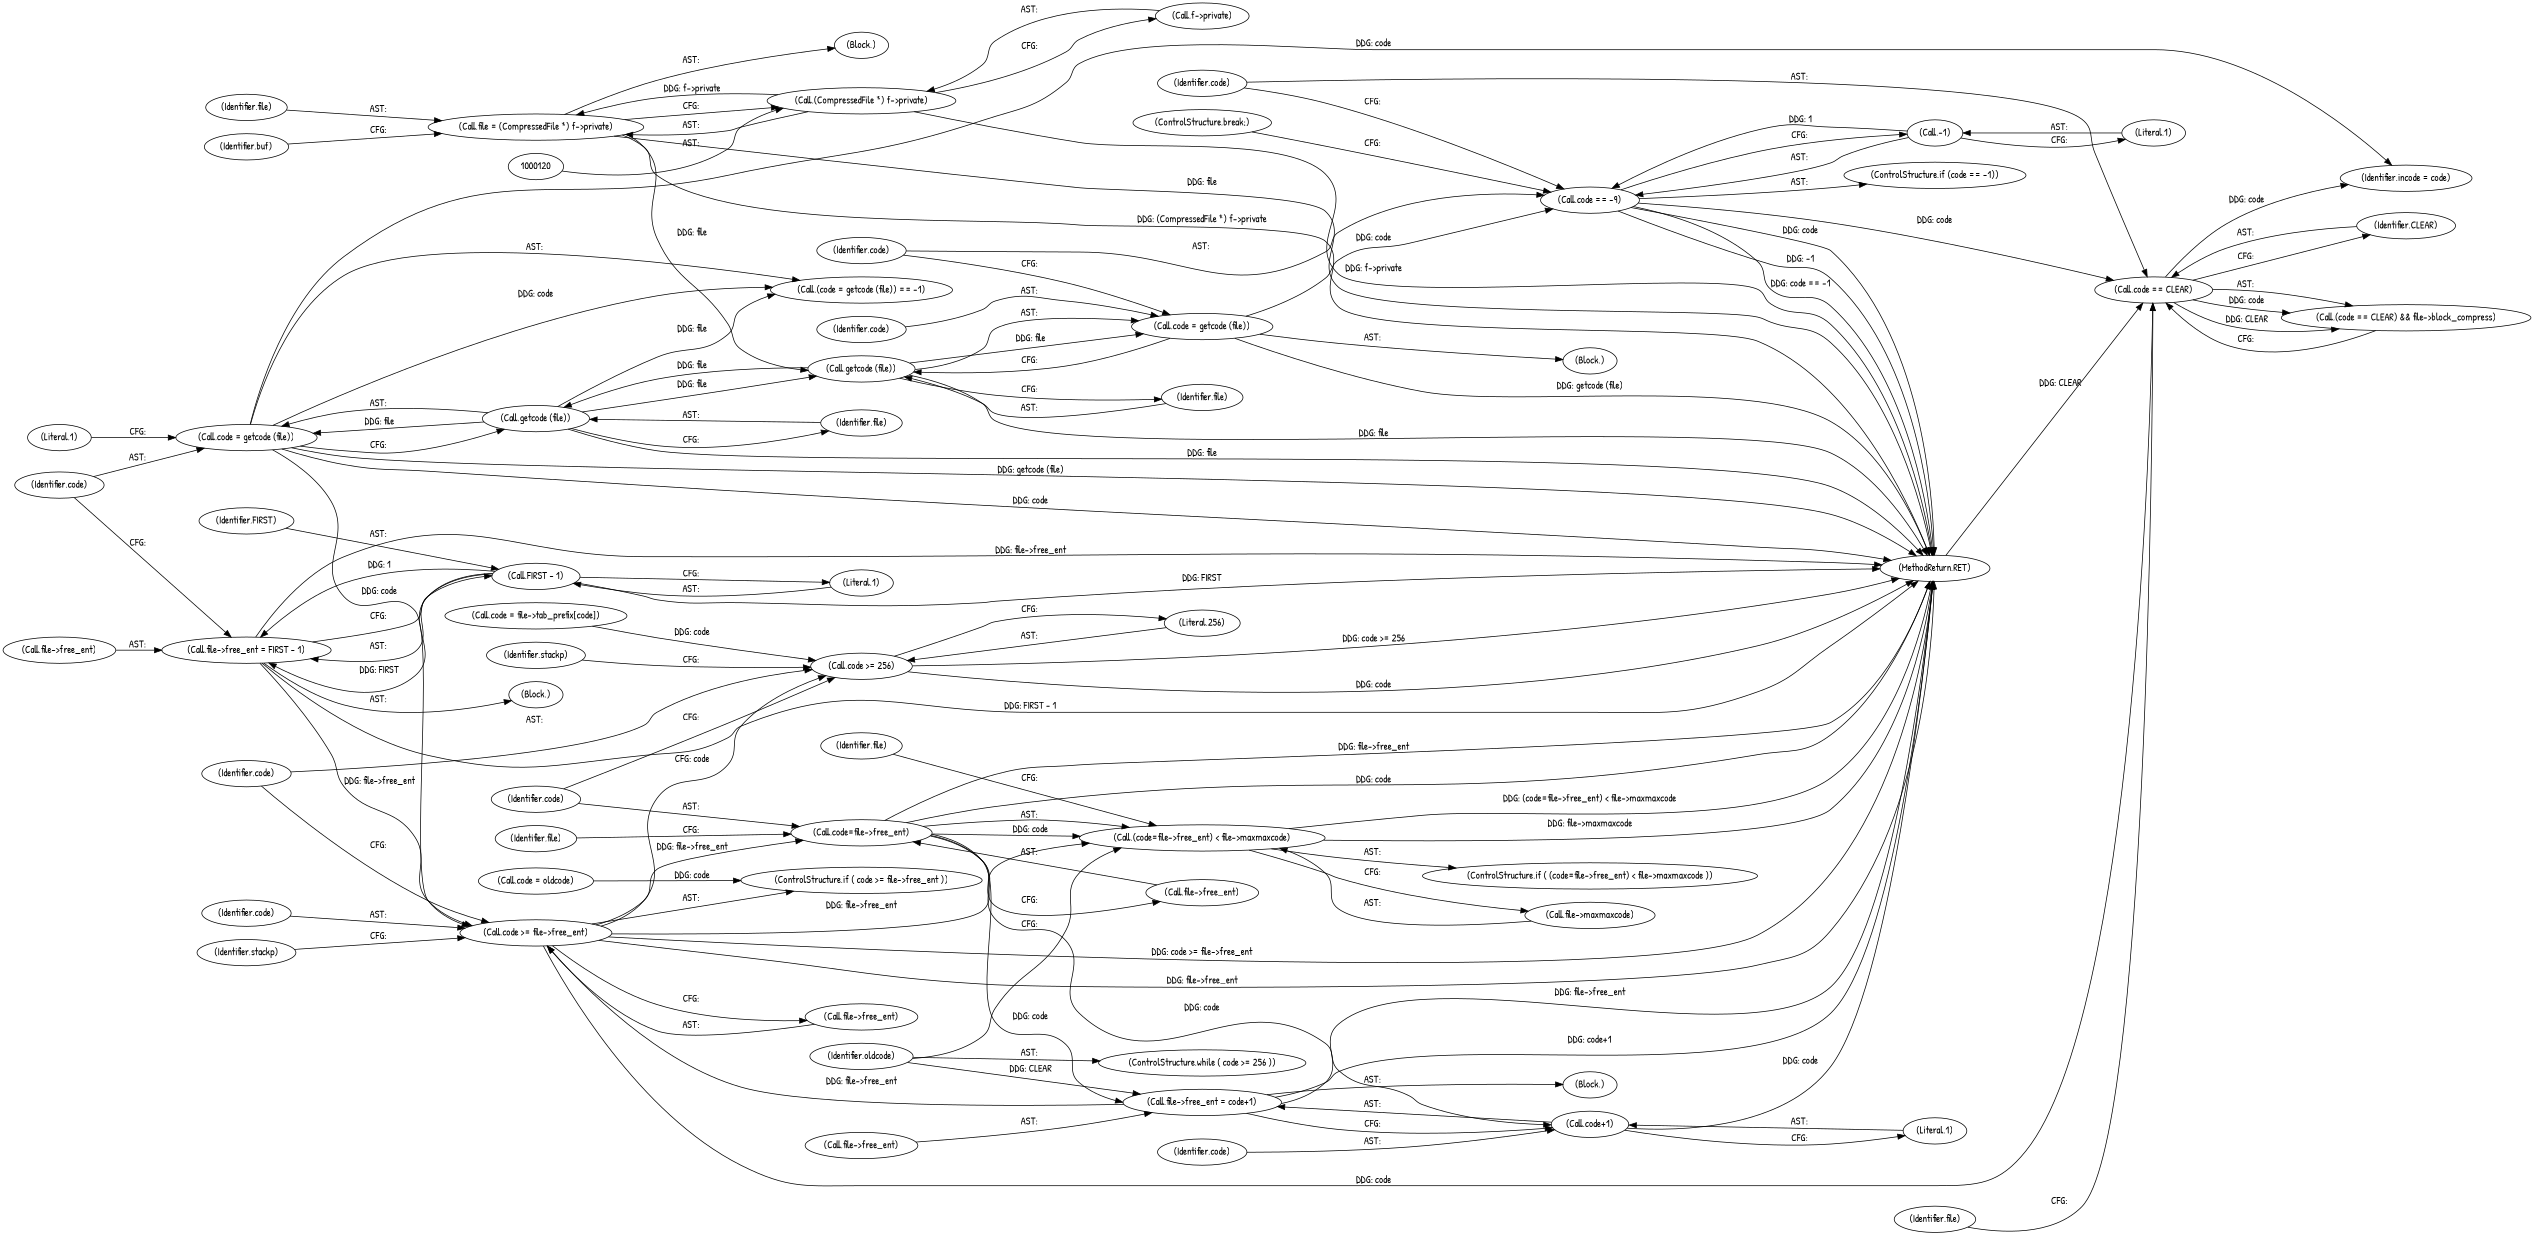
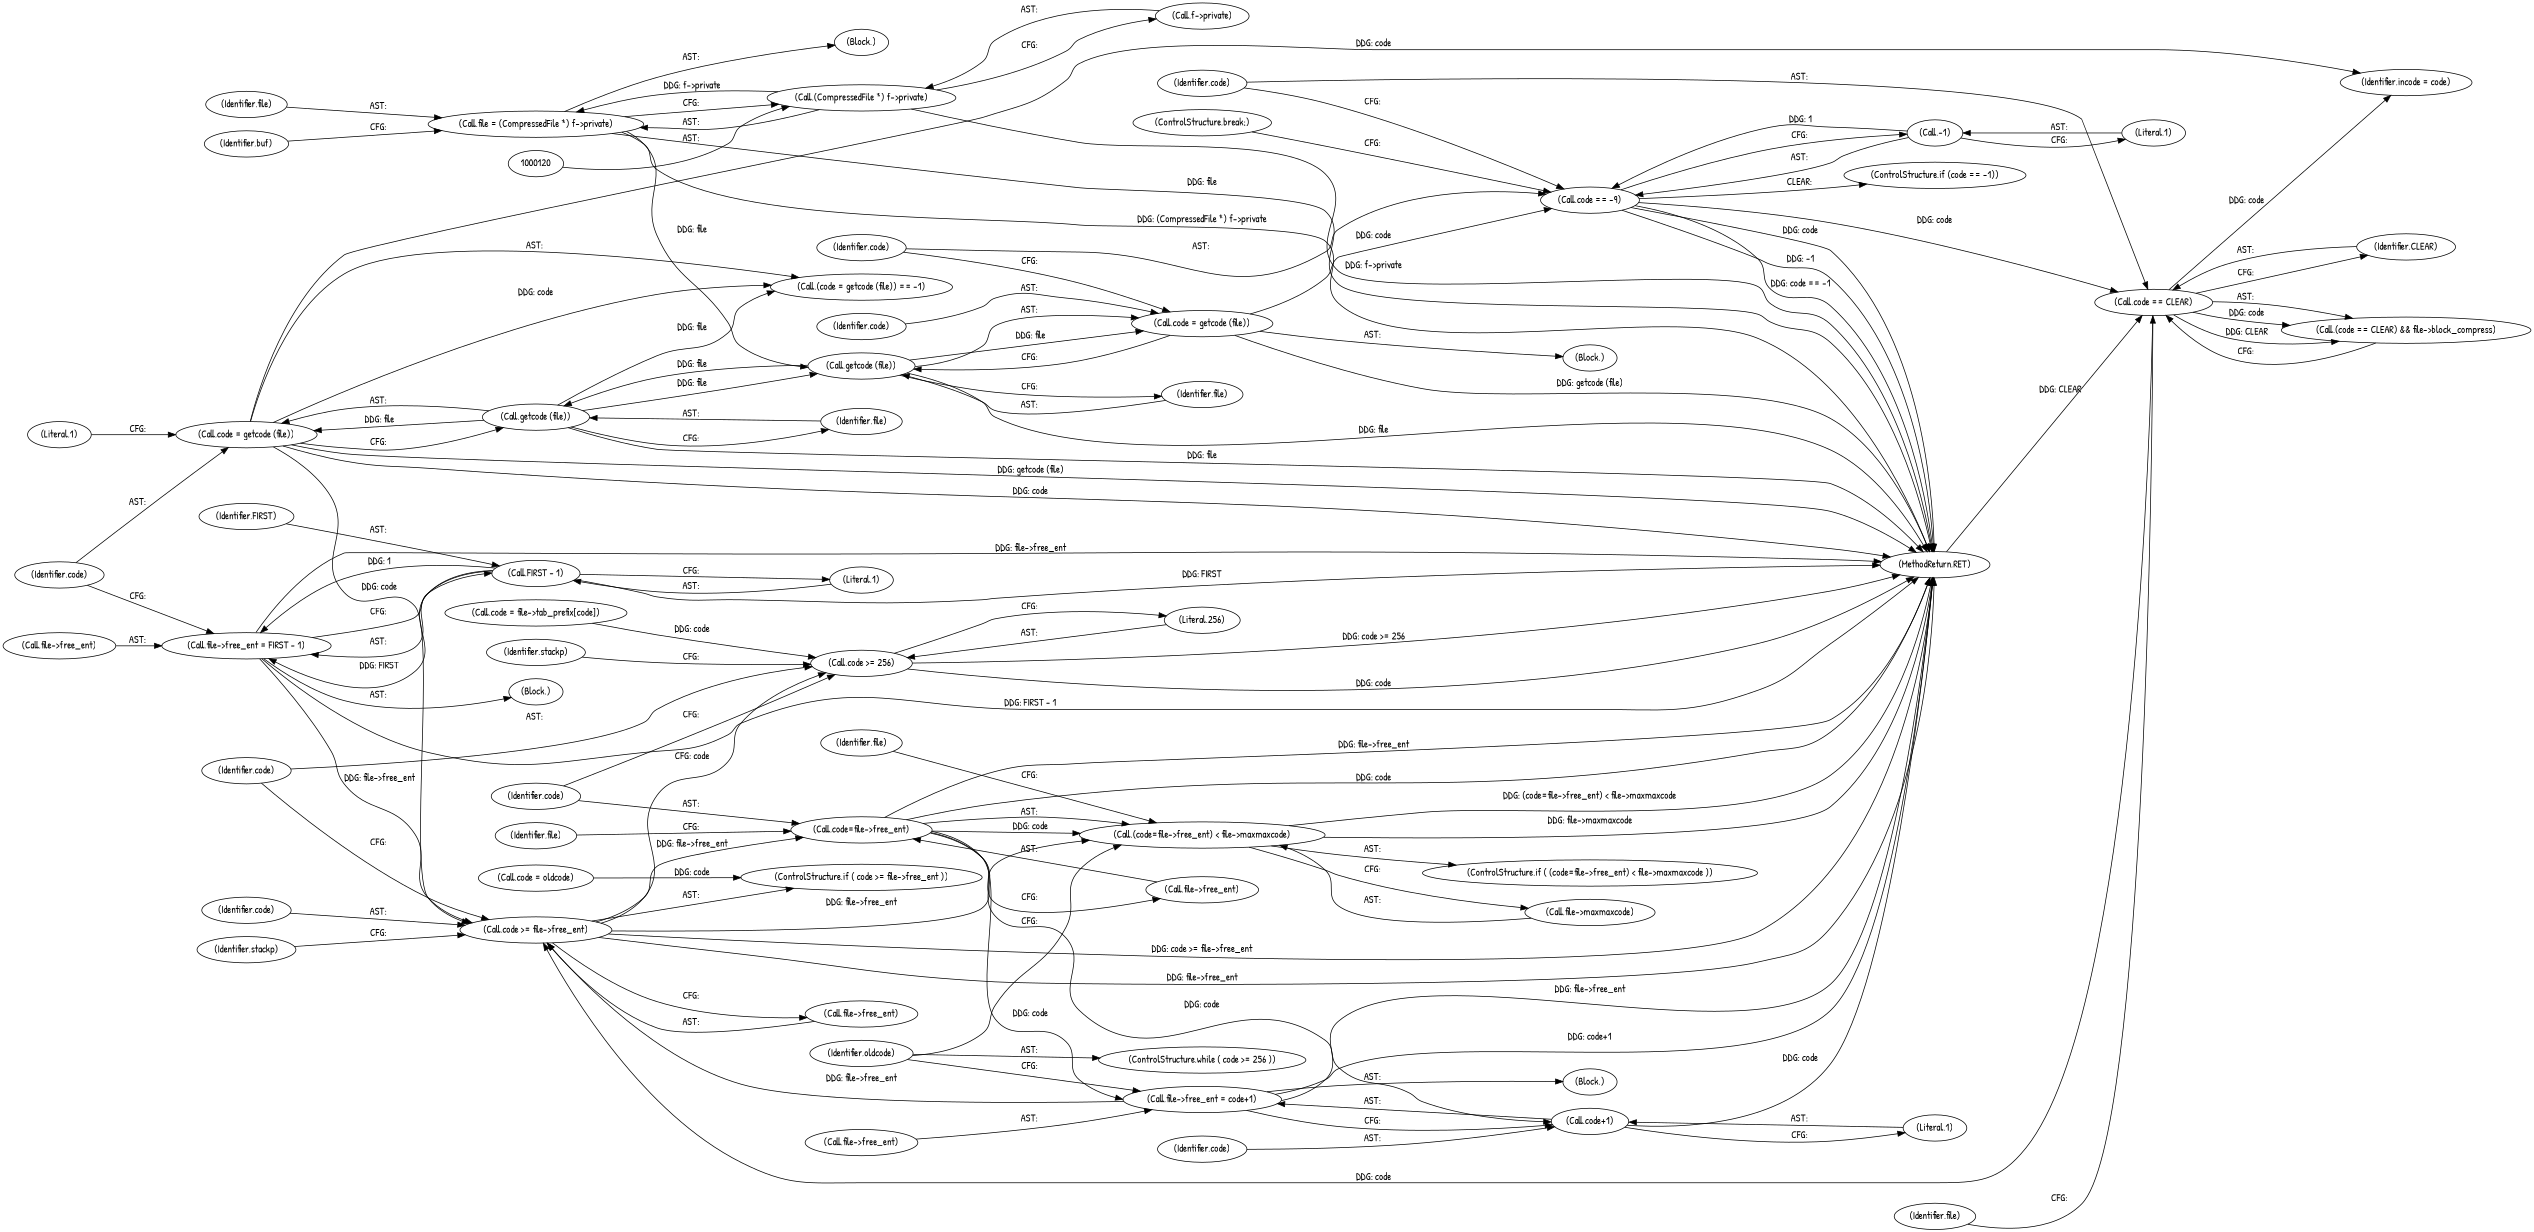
edge "(Call,code == -9)" -> "(ControlStructure,if (code == -1))": label "AST: " -> "CLEAR: "
edge "(Identifier,oldcode)" -> "(Call,file->free_ent = code+1)": label "DDG: CLEAR" -> "CFG: "
edge "(Call,code >= file->free_ent)" -> "(Call,code == CLEAR)": reversed
